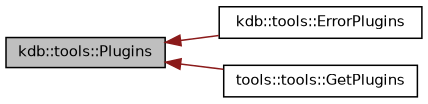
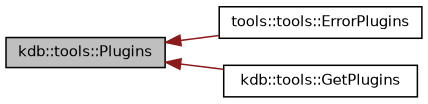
node "kdb::tools::ErrorPlugins": label "kdb::tools::ErrorPlugins" -> "tools::tools::ErrorPlugins"
node "tools::tools::GetPlugins": label "tools::tools::GetPlugins" -> "kdb::tools::GetPlugins"
